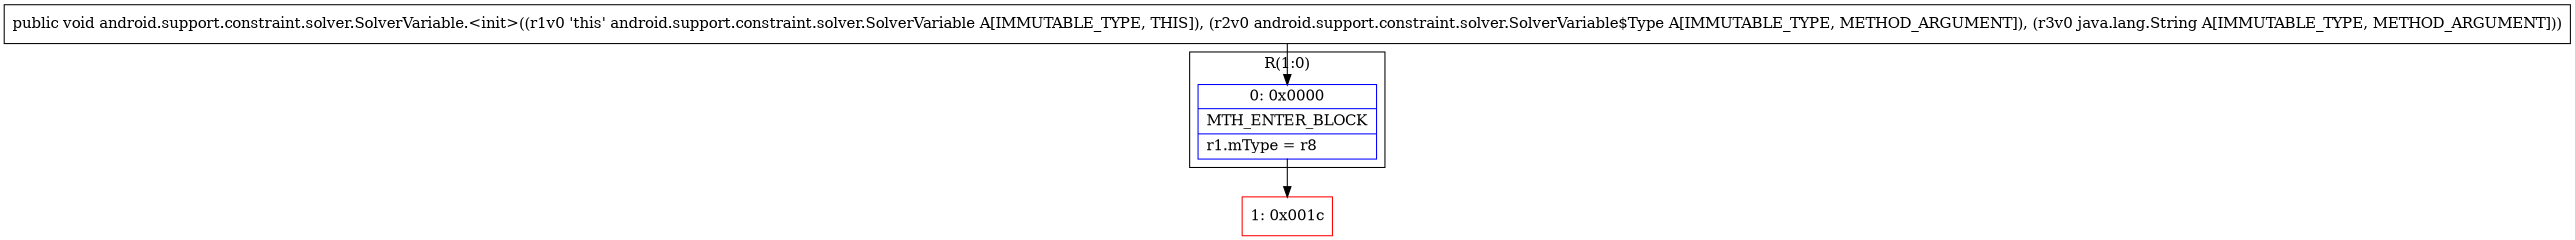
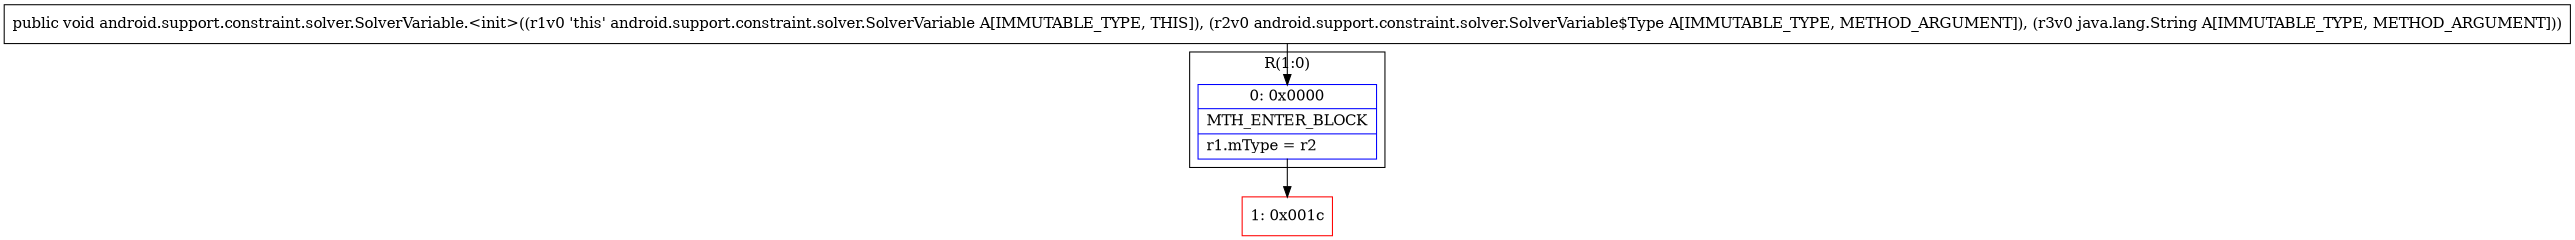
node "0: 0x0000": text "r1.mType = r8" -> "r1.mType = r2"
